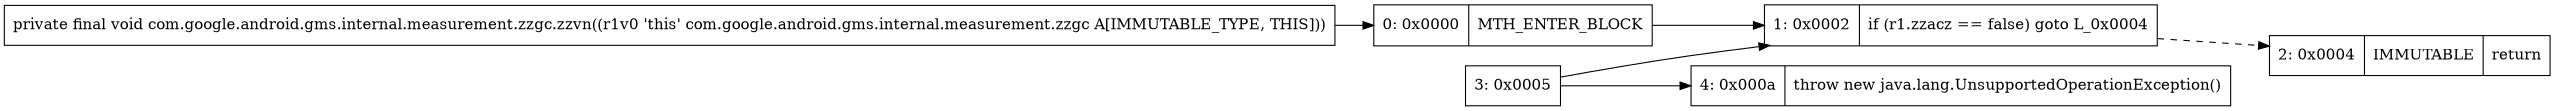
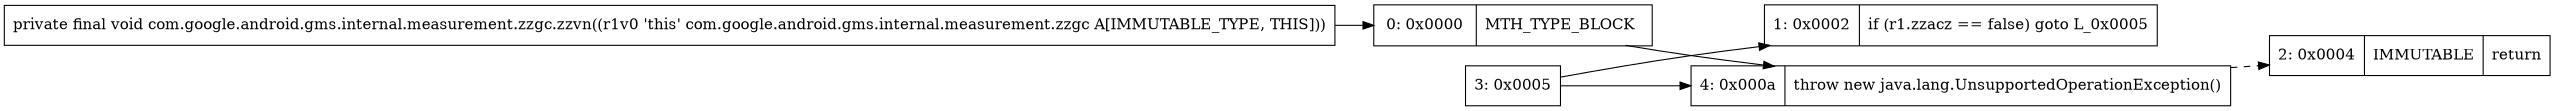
node "0: 0x0000": text "MTH_ENTER_BLOCK" -> "MTH_TYPE_BLOCK"
edge "0: 0x0000" -> "1: 0x0002": now "0: 0x0000" -> "4: 0x000a"
node "1: 0x0002": text "if (r1.zzacz == false) goto L_0x0004" -> "if (r1.zzacz == false) goto L_0x0005"
edge "1: 0x0002" -> "2: 0x0004": now "4: 0x000a" -> "2: 0x0004"
